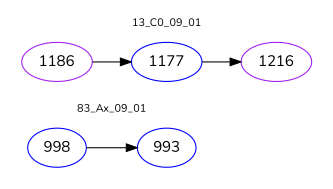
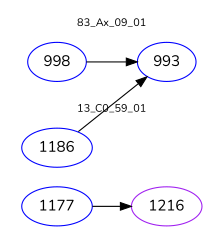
cluster "13_C0_09_01": label "13_C0_09_01" -> "13_C0_59_01"
node "1186": color purple -> blue
edge "1186" -> "1177": now "1186" -> "993"
